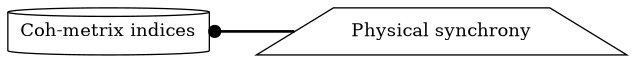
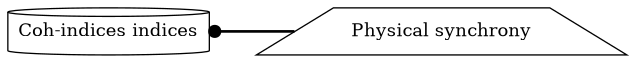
node "Coh-metrix indices": label "Coh-metrix indices" -> "Coh-indices indices"
